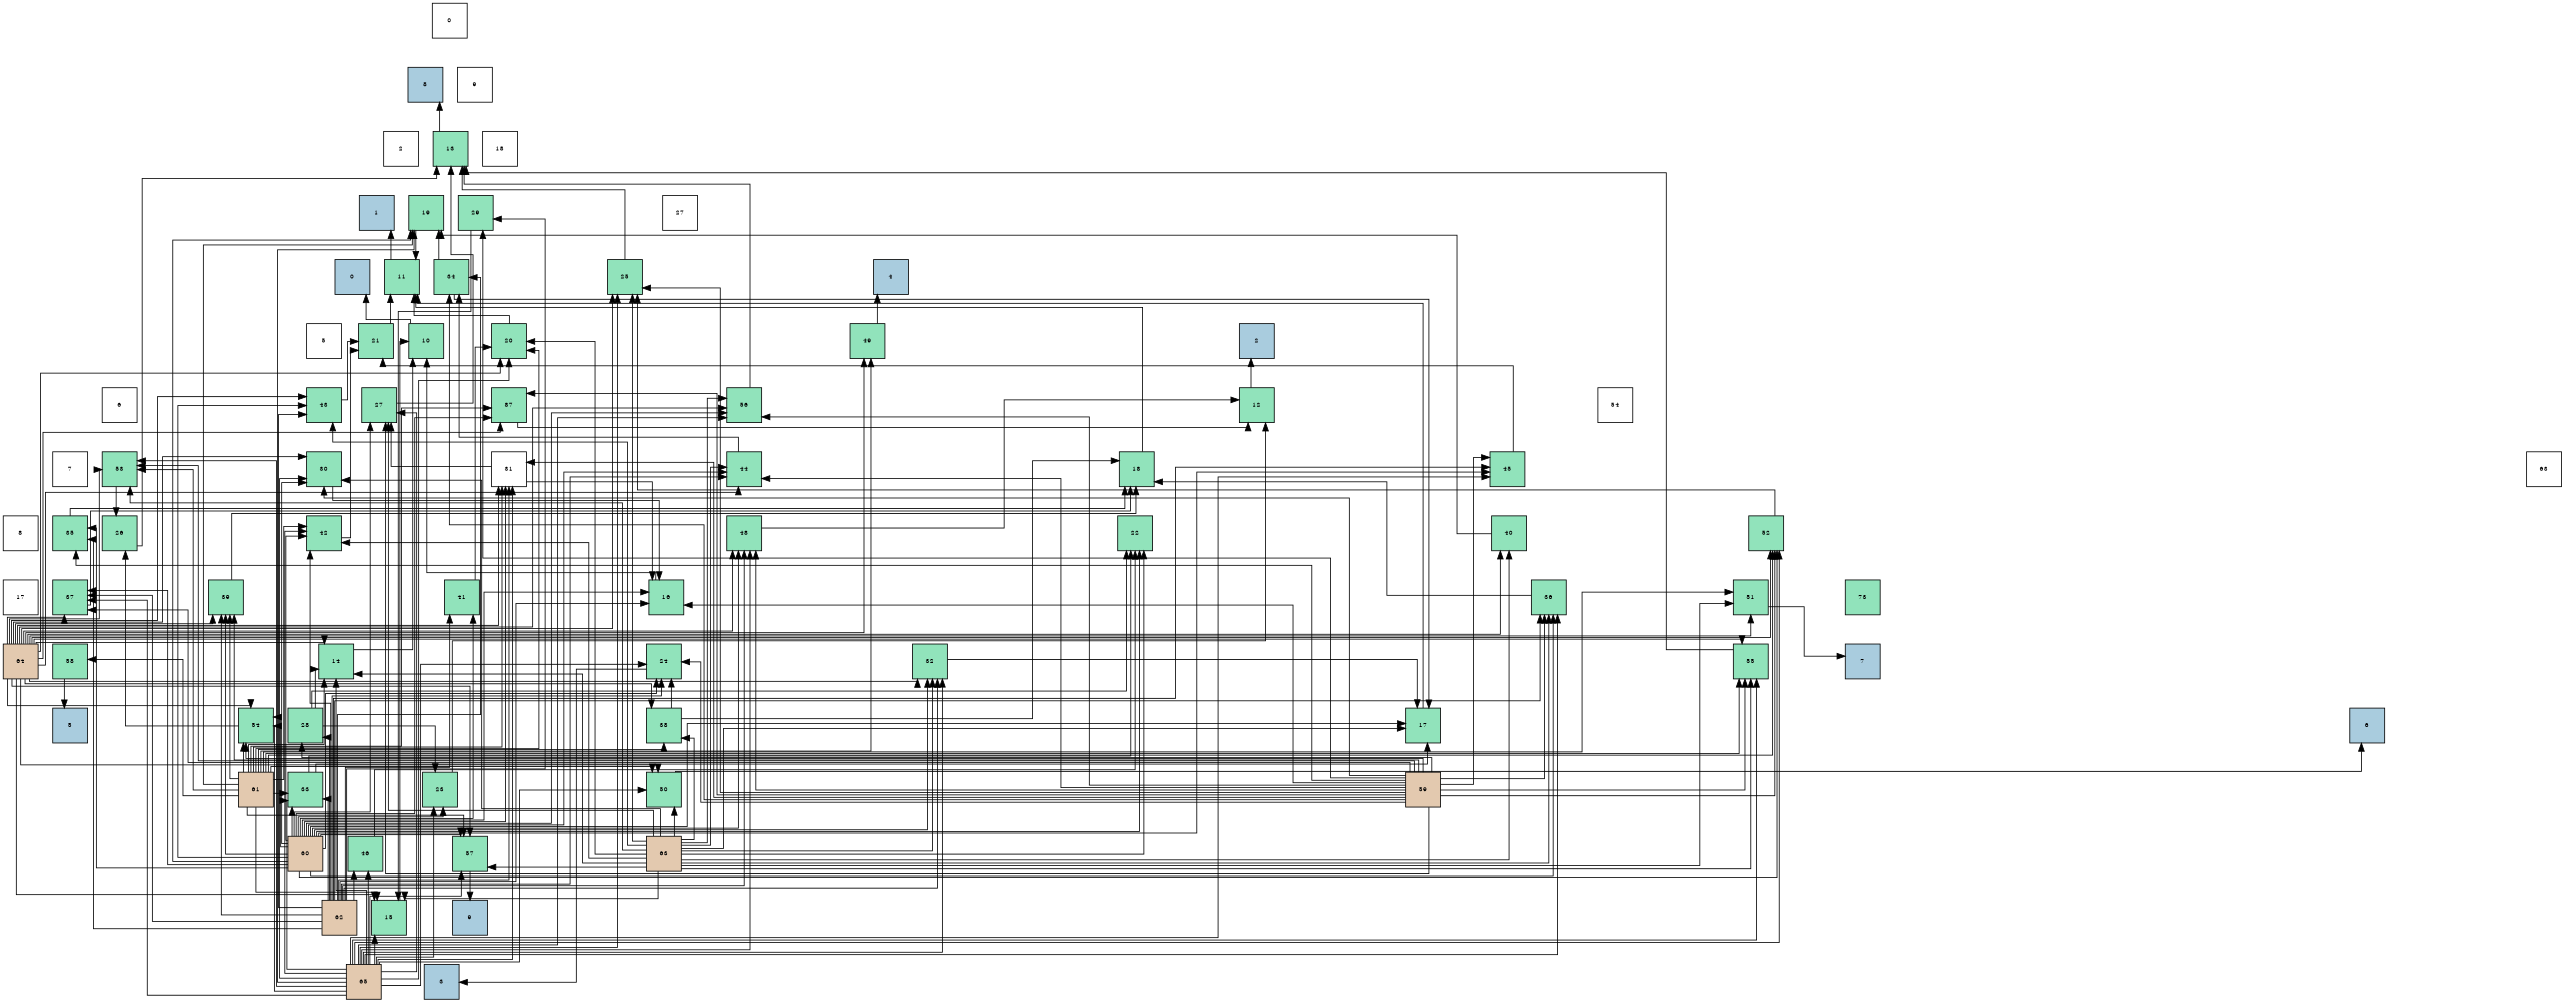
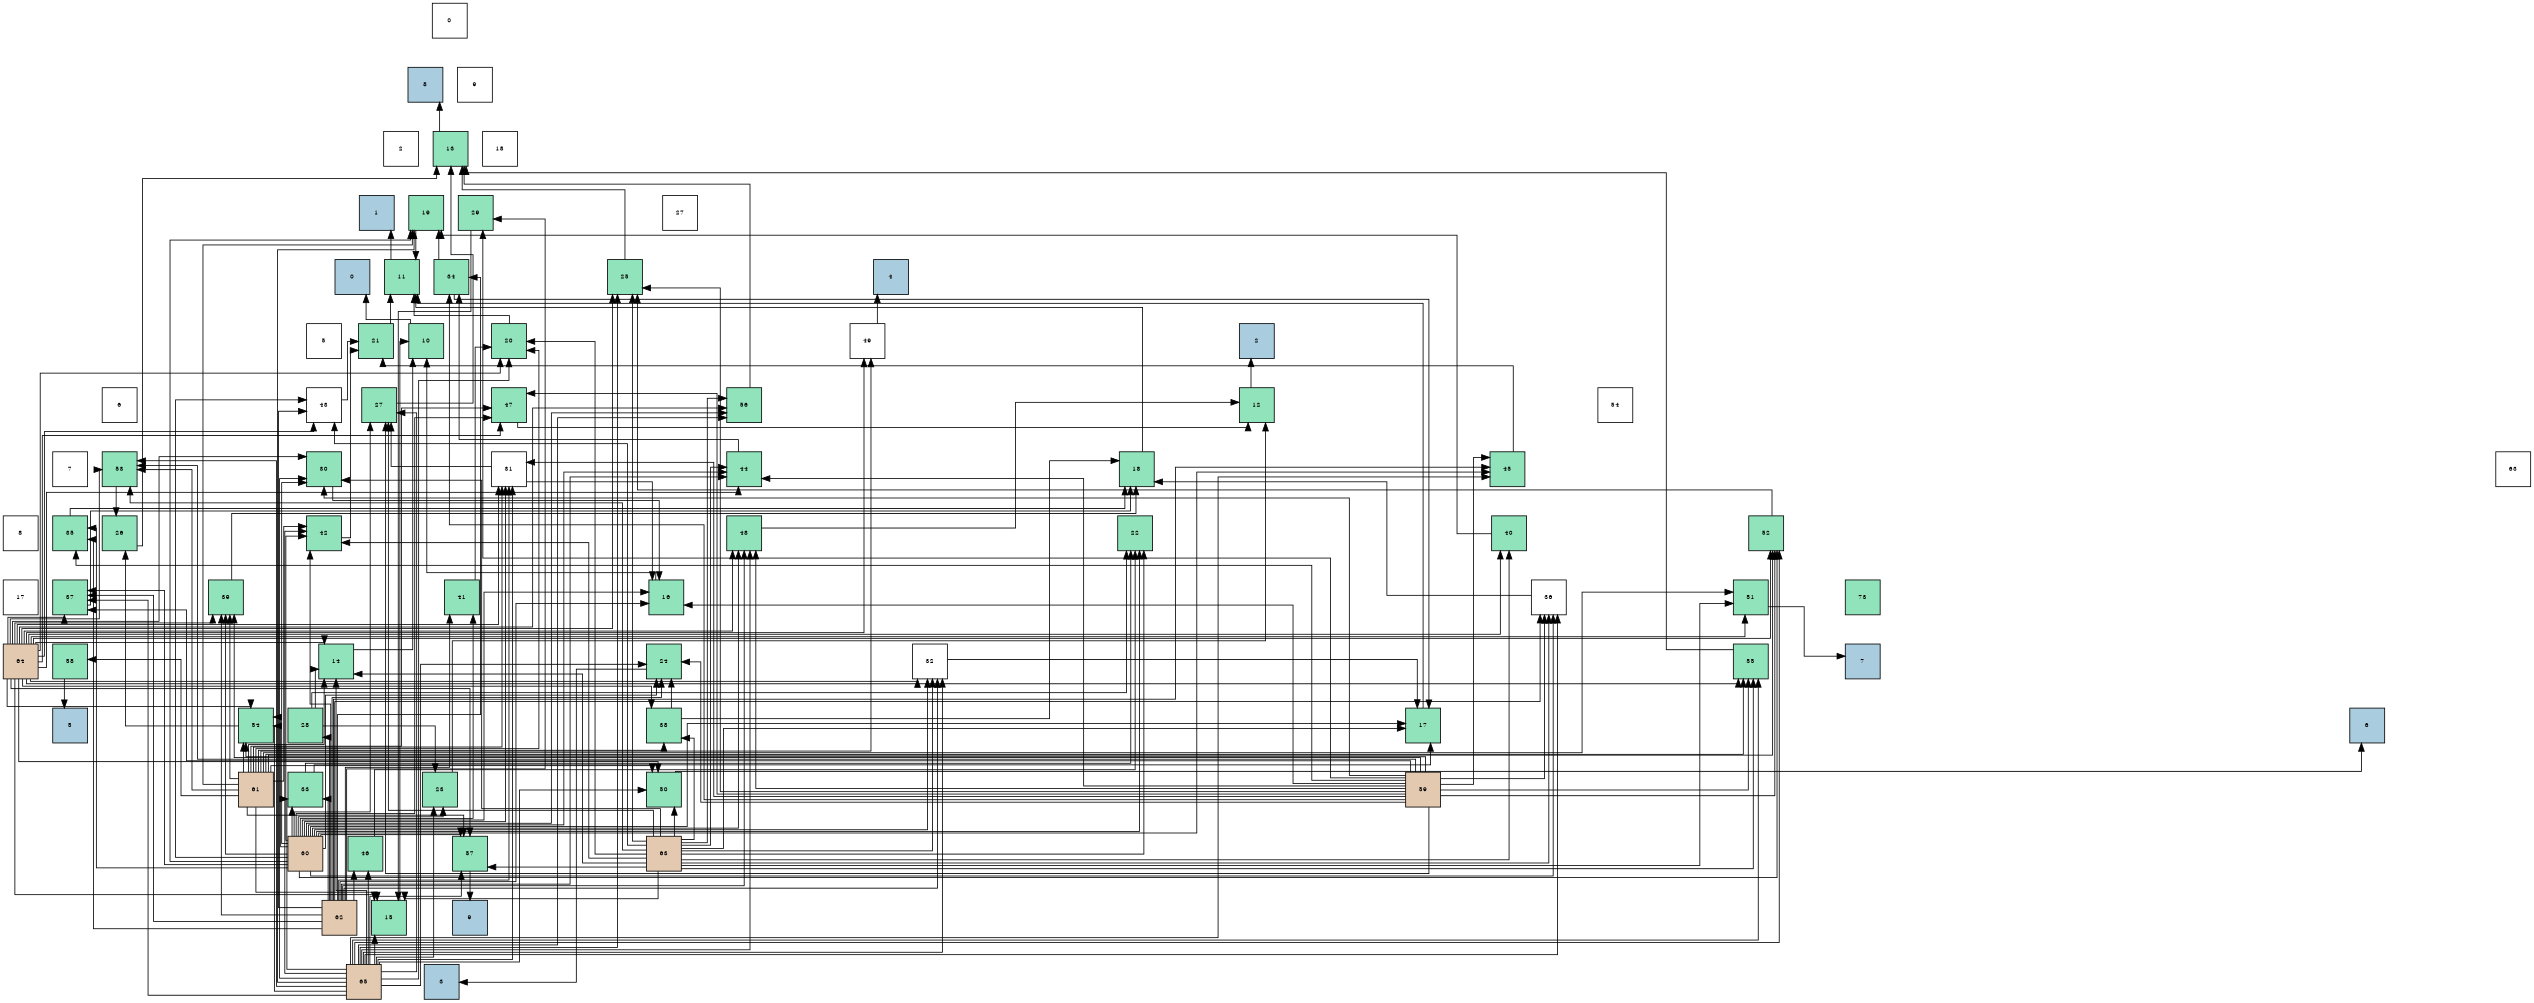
node "49": fillcolor #91e3bb -> #ffffff
node "43": fillcolor #91e3bb -> #ffffff
node "87": label "87" -> "47"
node "36": fillcolor #91e3bb -> #ffffff
edge "59" -> "56": removed
node "32": fillcolor #91e3bb -> #ffffff
edge "59" -> "28": removed
edge "61" -> "33": removed
